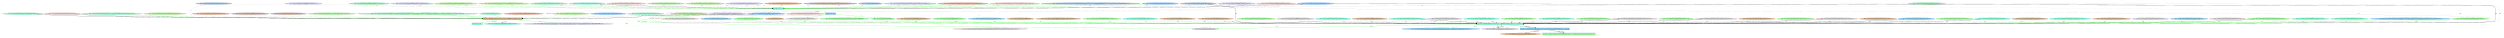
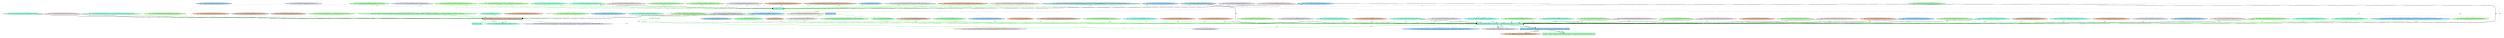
node "path: /Device/HarddiskVolume2/Users/admin/AppData/Local/Temp": removed
